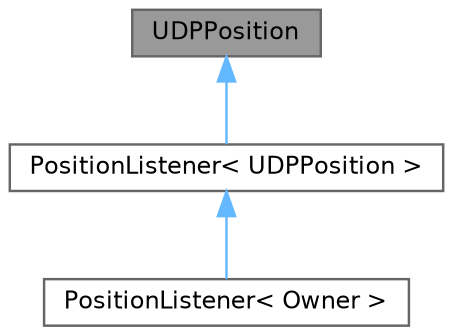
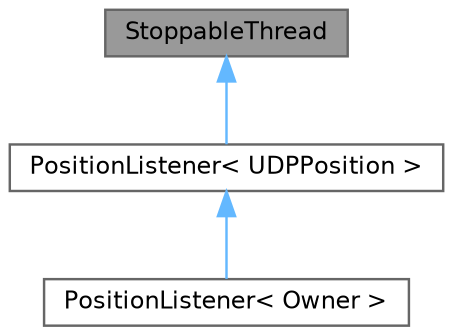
node "UDPPosition": label "UDPPosition" -> "StoppableThread"
